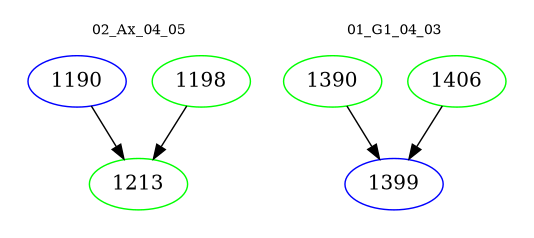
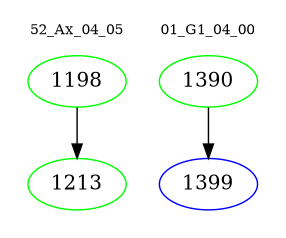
cluster "02_Ax_04_05": label "02_Ax_04_05" -> "52_Ax_04_05"
cluster "01_G1_04_03": label "01_G1_04_03" -> "01_G1_04_00"
node "1190": removed
node "1406": removed
